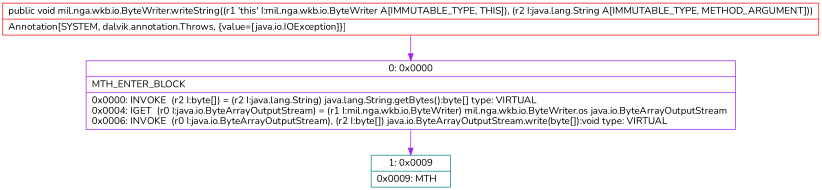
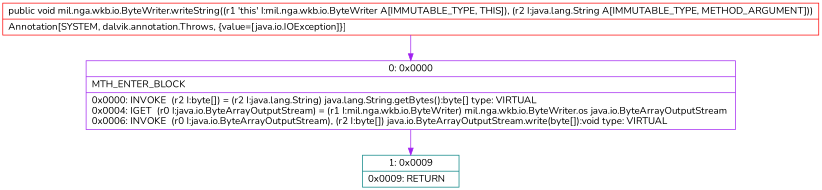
node "1: 0x0009": text "0x0009: MTH" -> "0x0009: RETURN"
